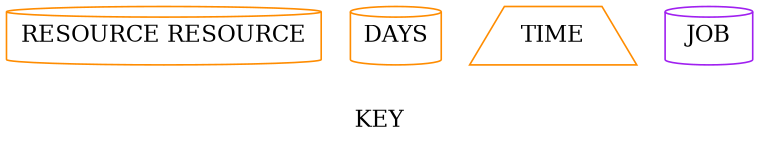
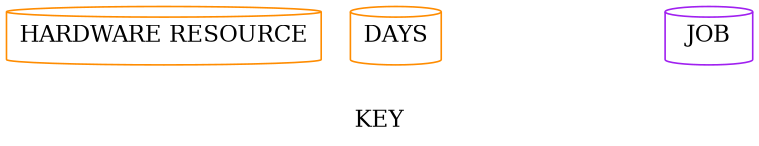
node "RESOURCE RESOURCE": label "RESOURCE RESOURCE" -> "HARDWARE RESOURCE"
node "TIME": removed
